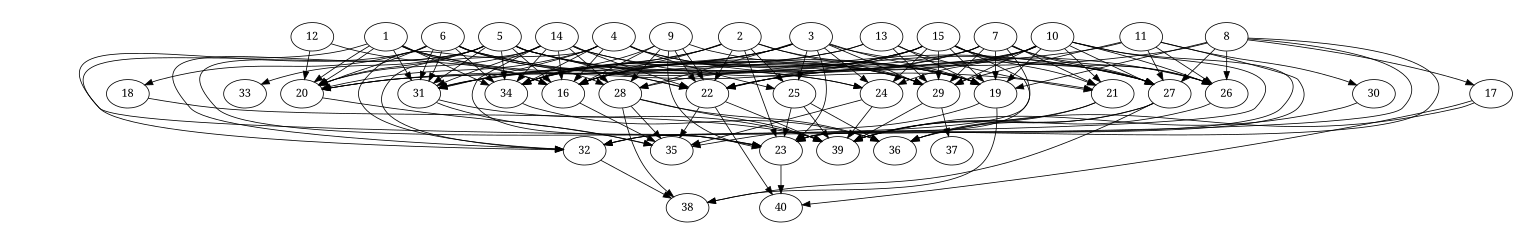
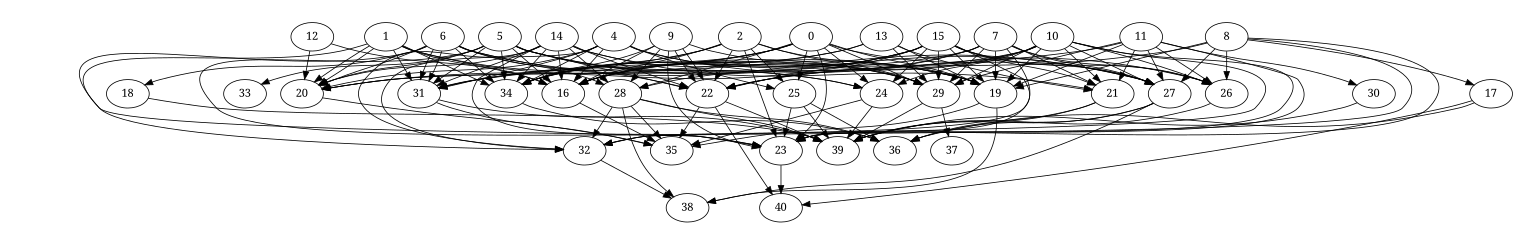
node "3": label "3" -> "0"
edge "11" -> "21": added
edge "11" -> "19": added
edge "5" -> "32": now "28" -> "32"
